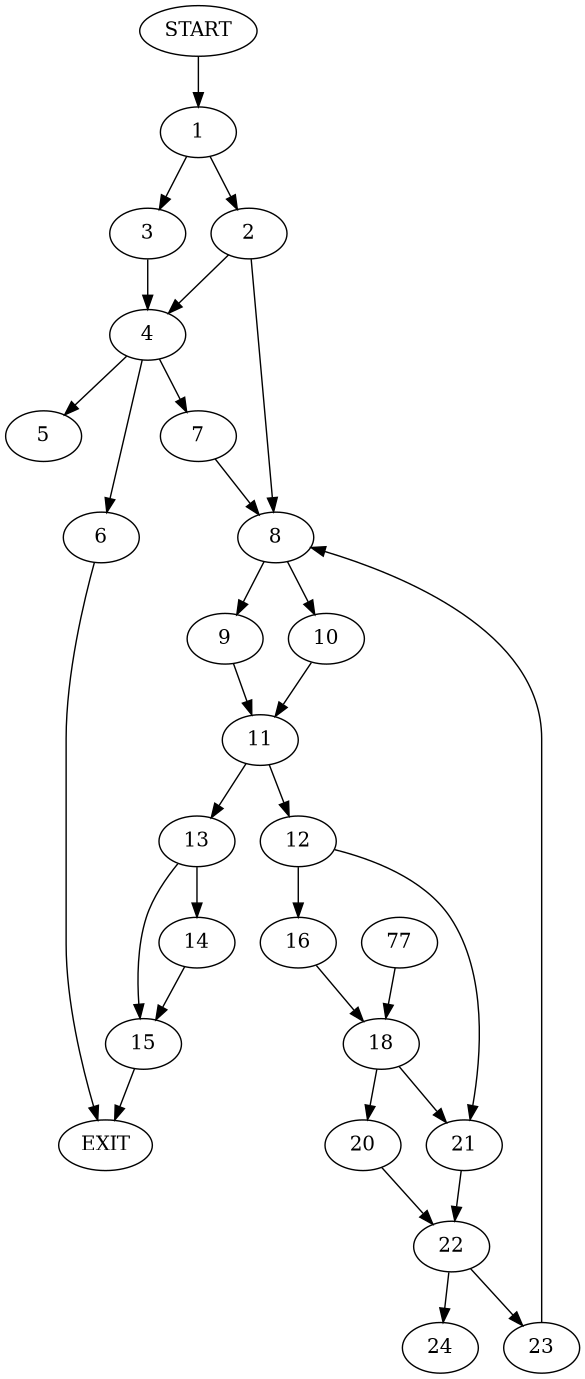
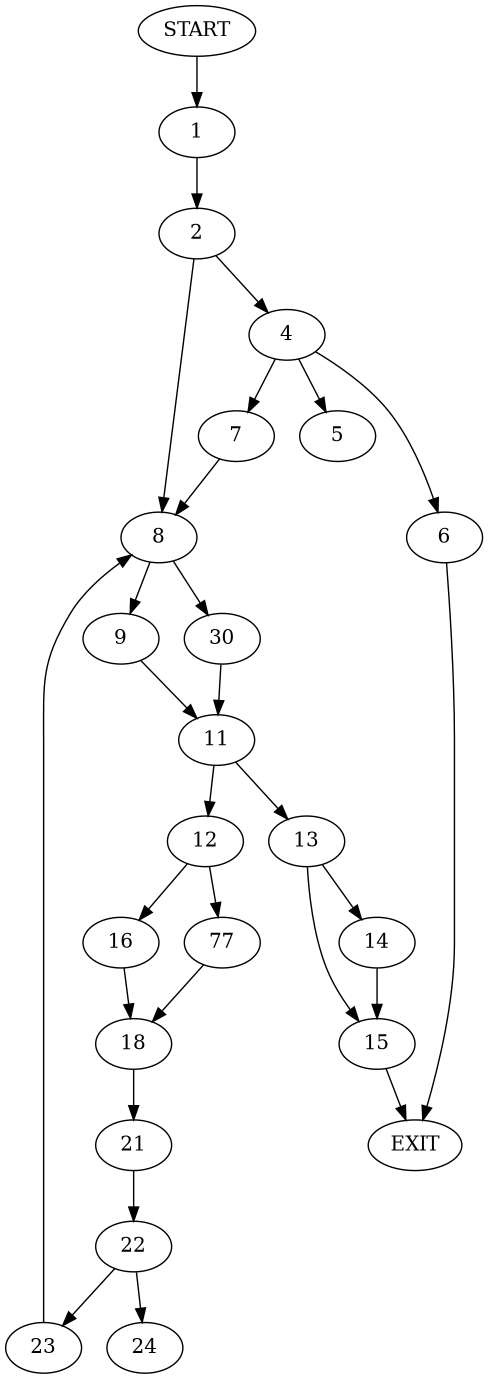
node "3": removed
node "10": label "10" -> "30"
edge "12" -> "21": now "12" -> "77"
node "20": removed
